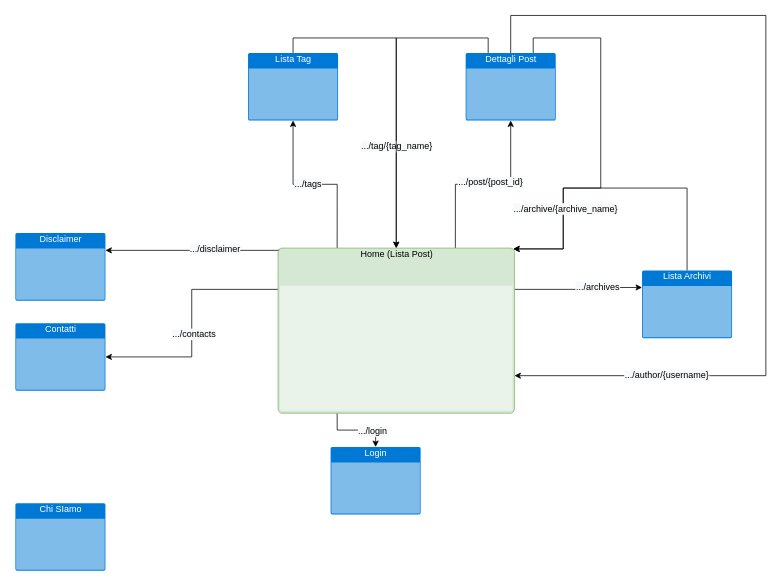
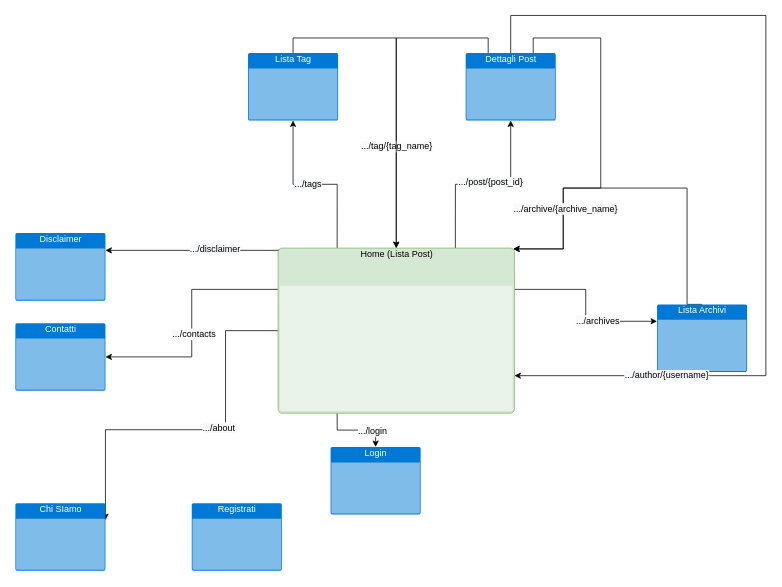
node "Lista Archivi": moved (687, 304) -> (702, 338)
edge "Home (Lista Post)" -> "Chi SIamo": added, label ".../about"
node "Registrati": added
